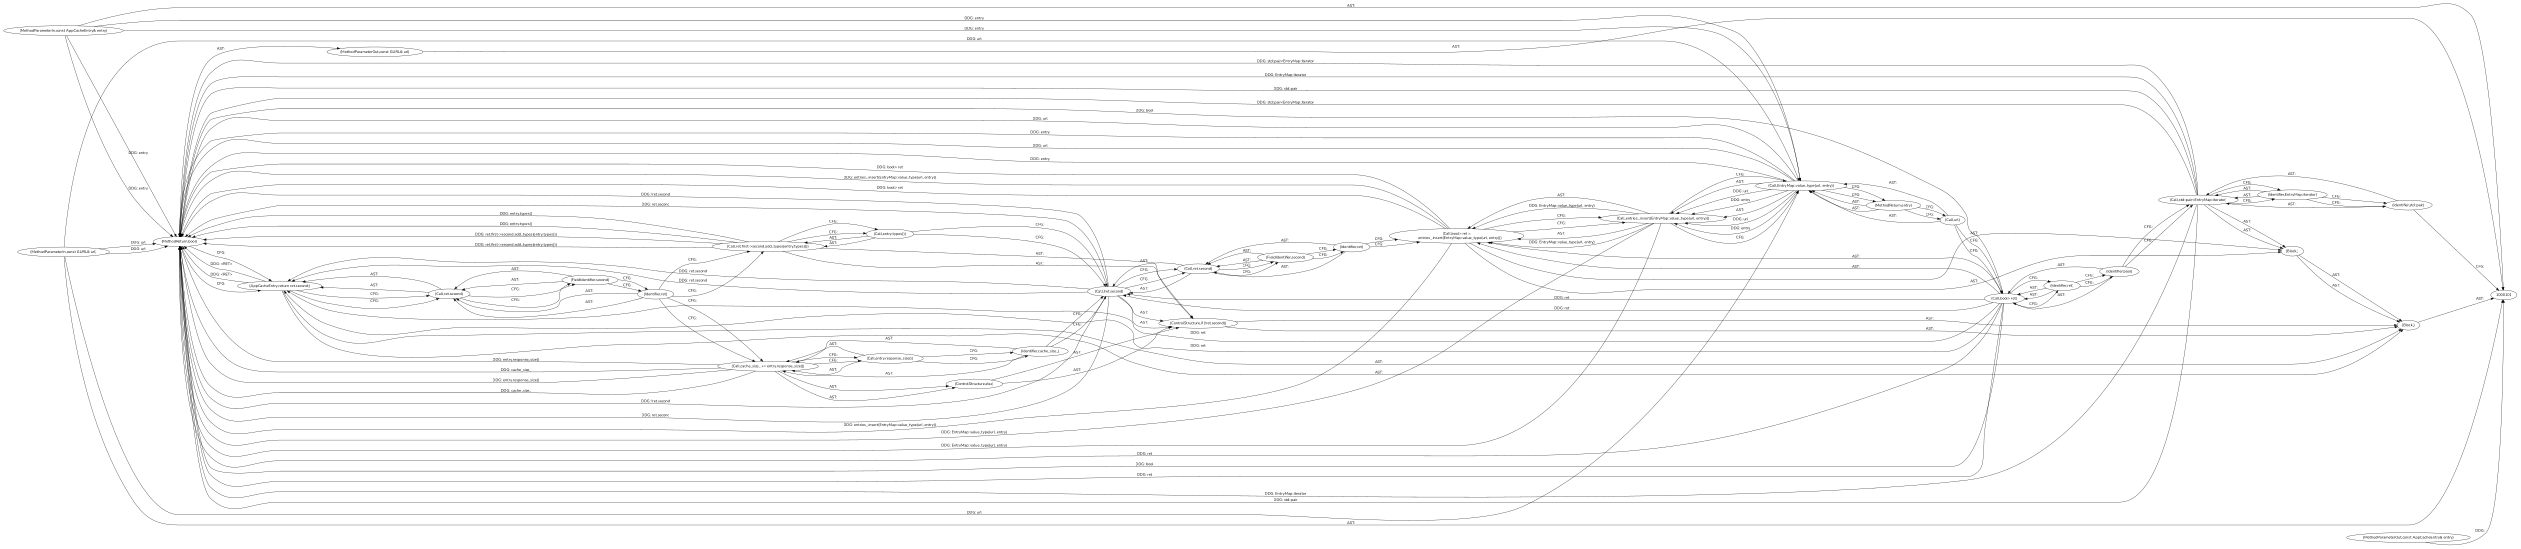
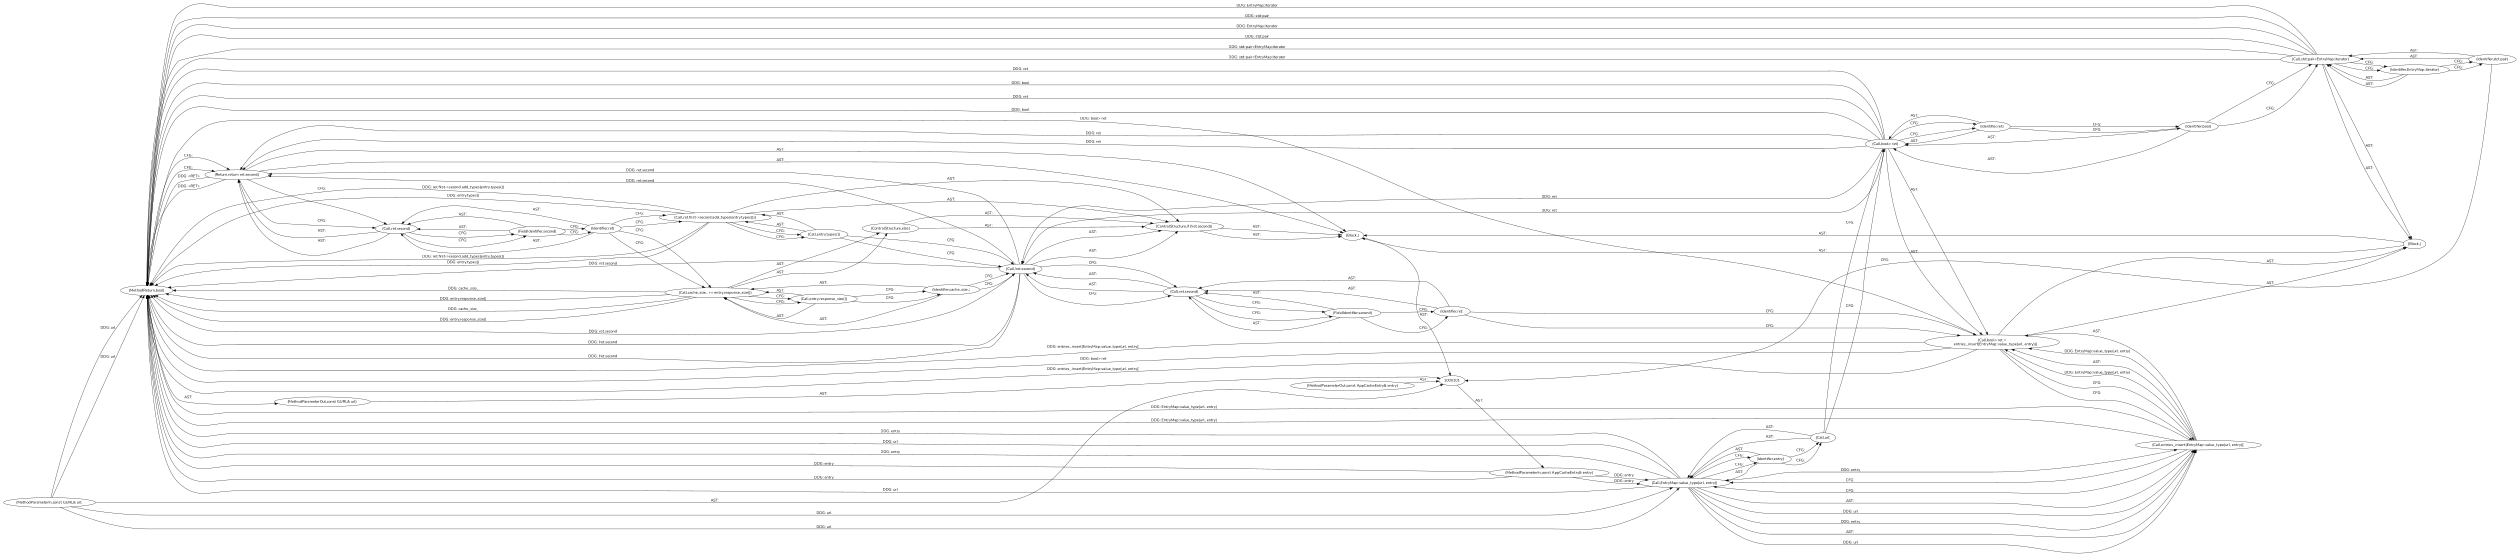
edge "(MethodParameterIn,const AppCacheEntry& entry)" -> "1000101": reversed
node "(MethodReturn,entry)": label "(MethodReturn,entry)" -> "(Identifier,entry)"
node "(AppCacheEntry,return ret.second;)": label "(AppCacheEntry,return ret.second;)" -> "(Return,return ret.second;)"
edge "(MethodParameterOut,const AppCacheEntry& entry)" -> "1000101": label "DDG: " -> "AST: "
